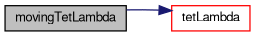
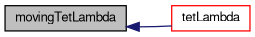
edge "movingTetLambda" -> "tetLambda": reversed
